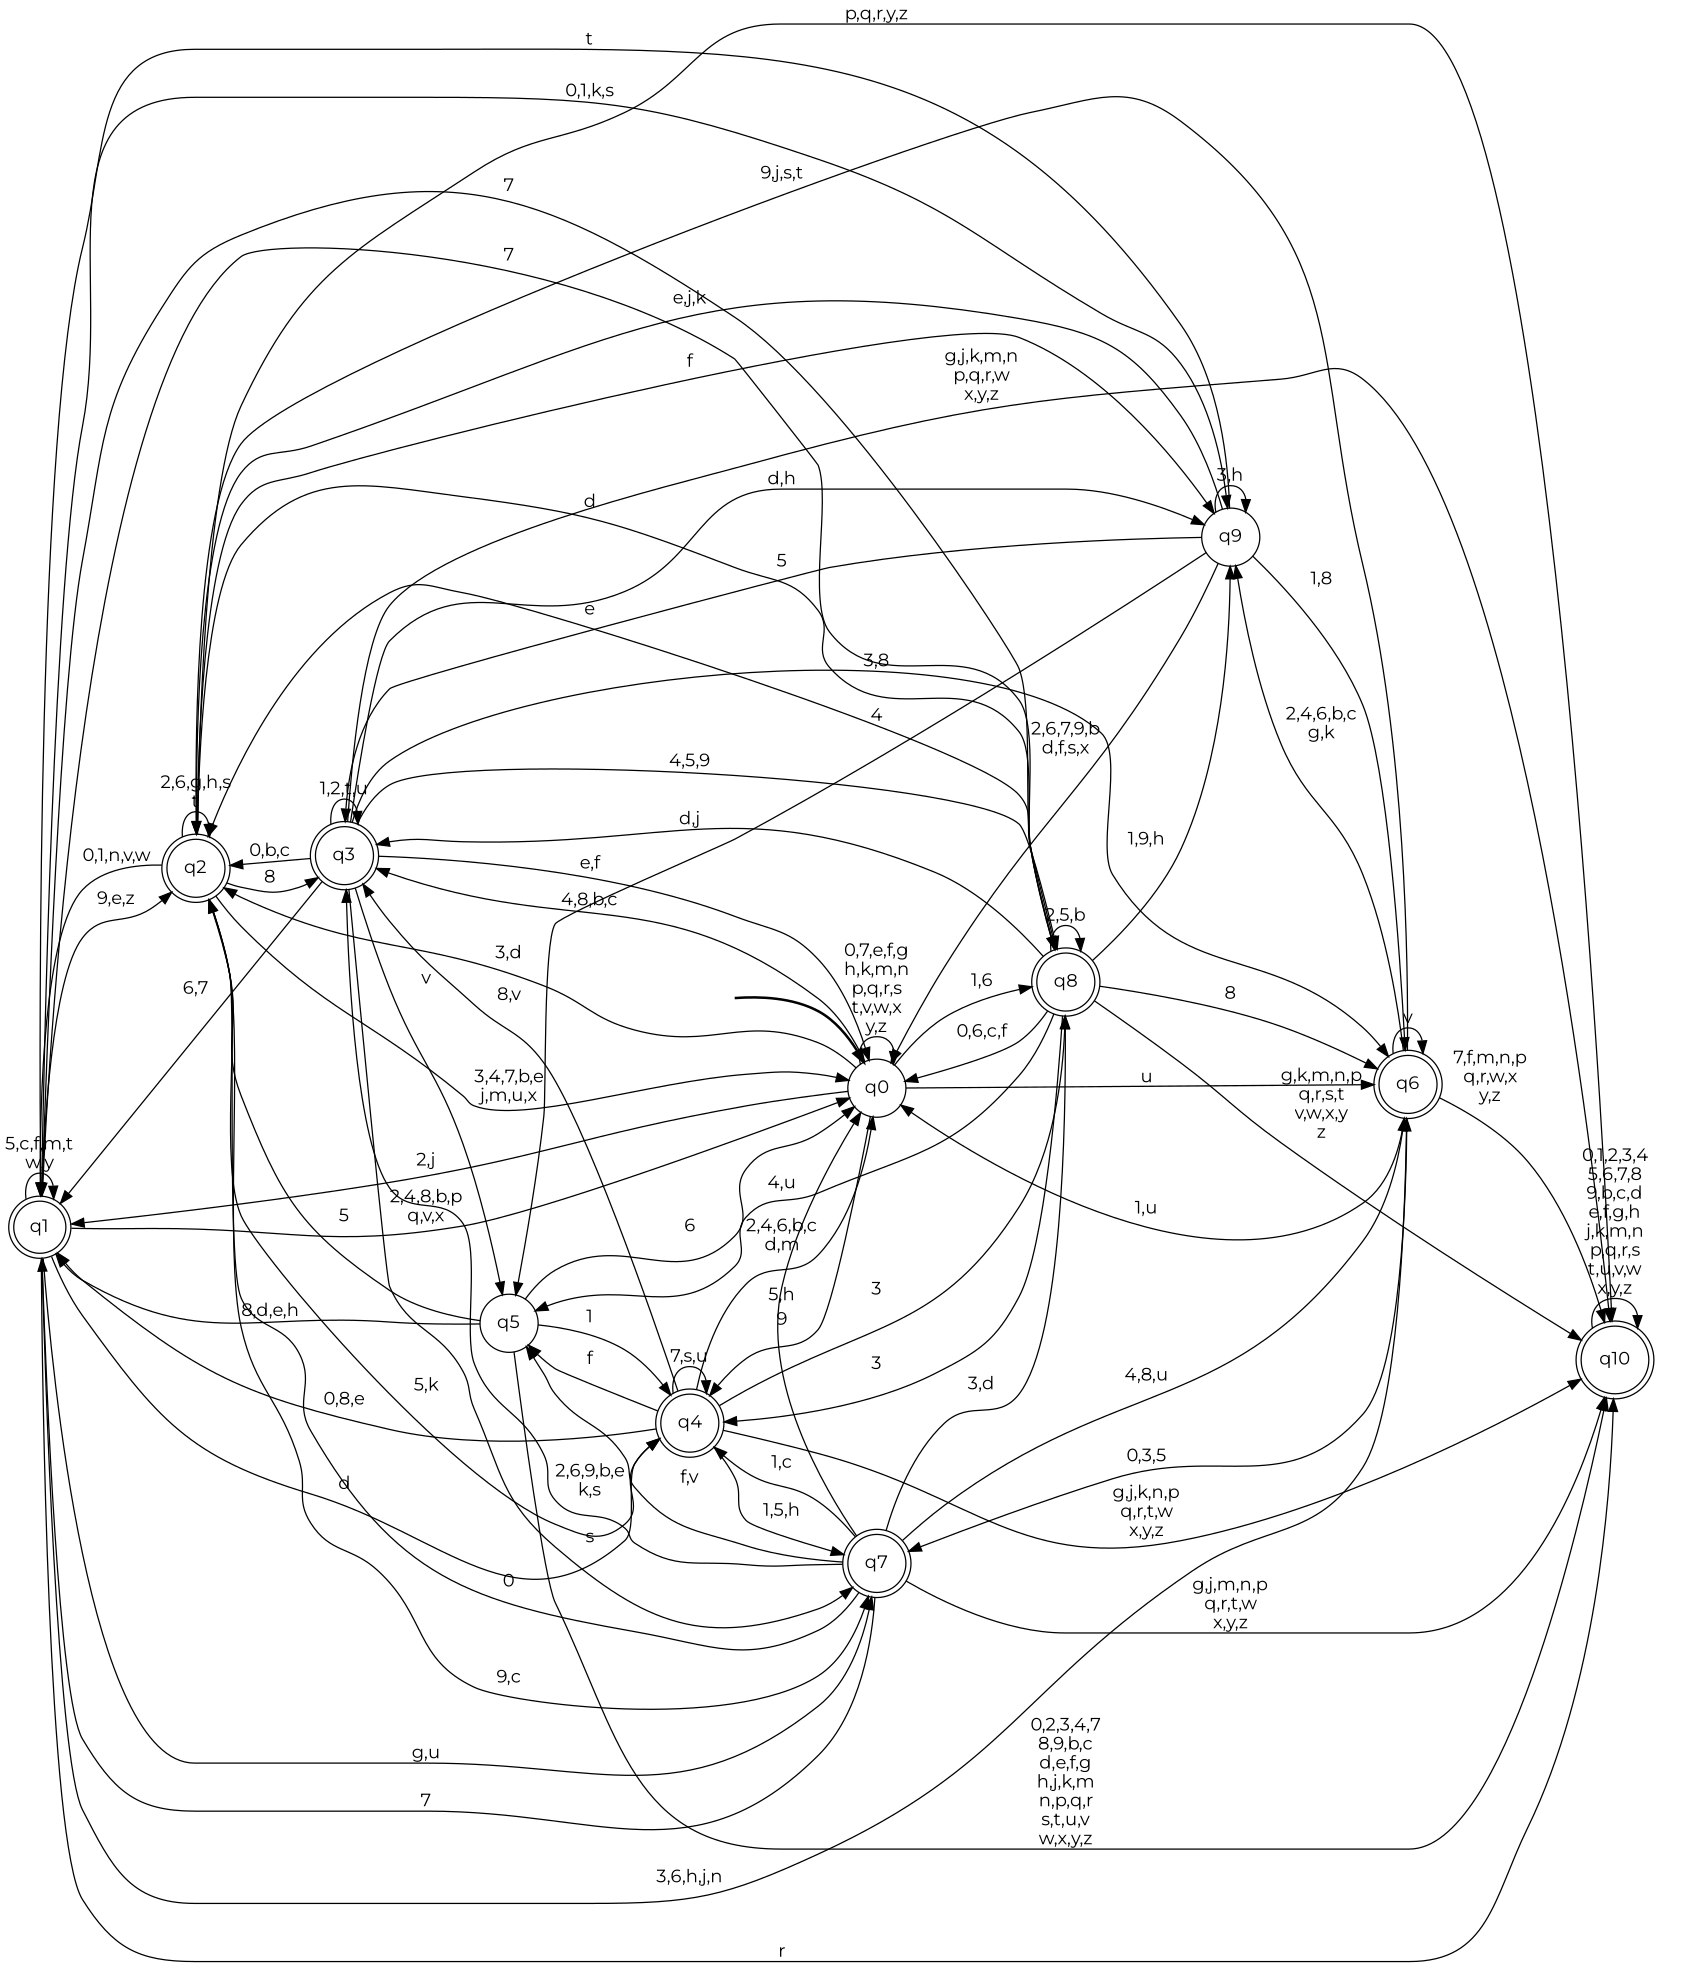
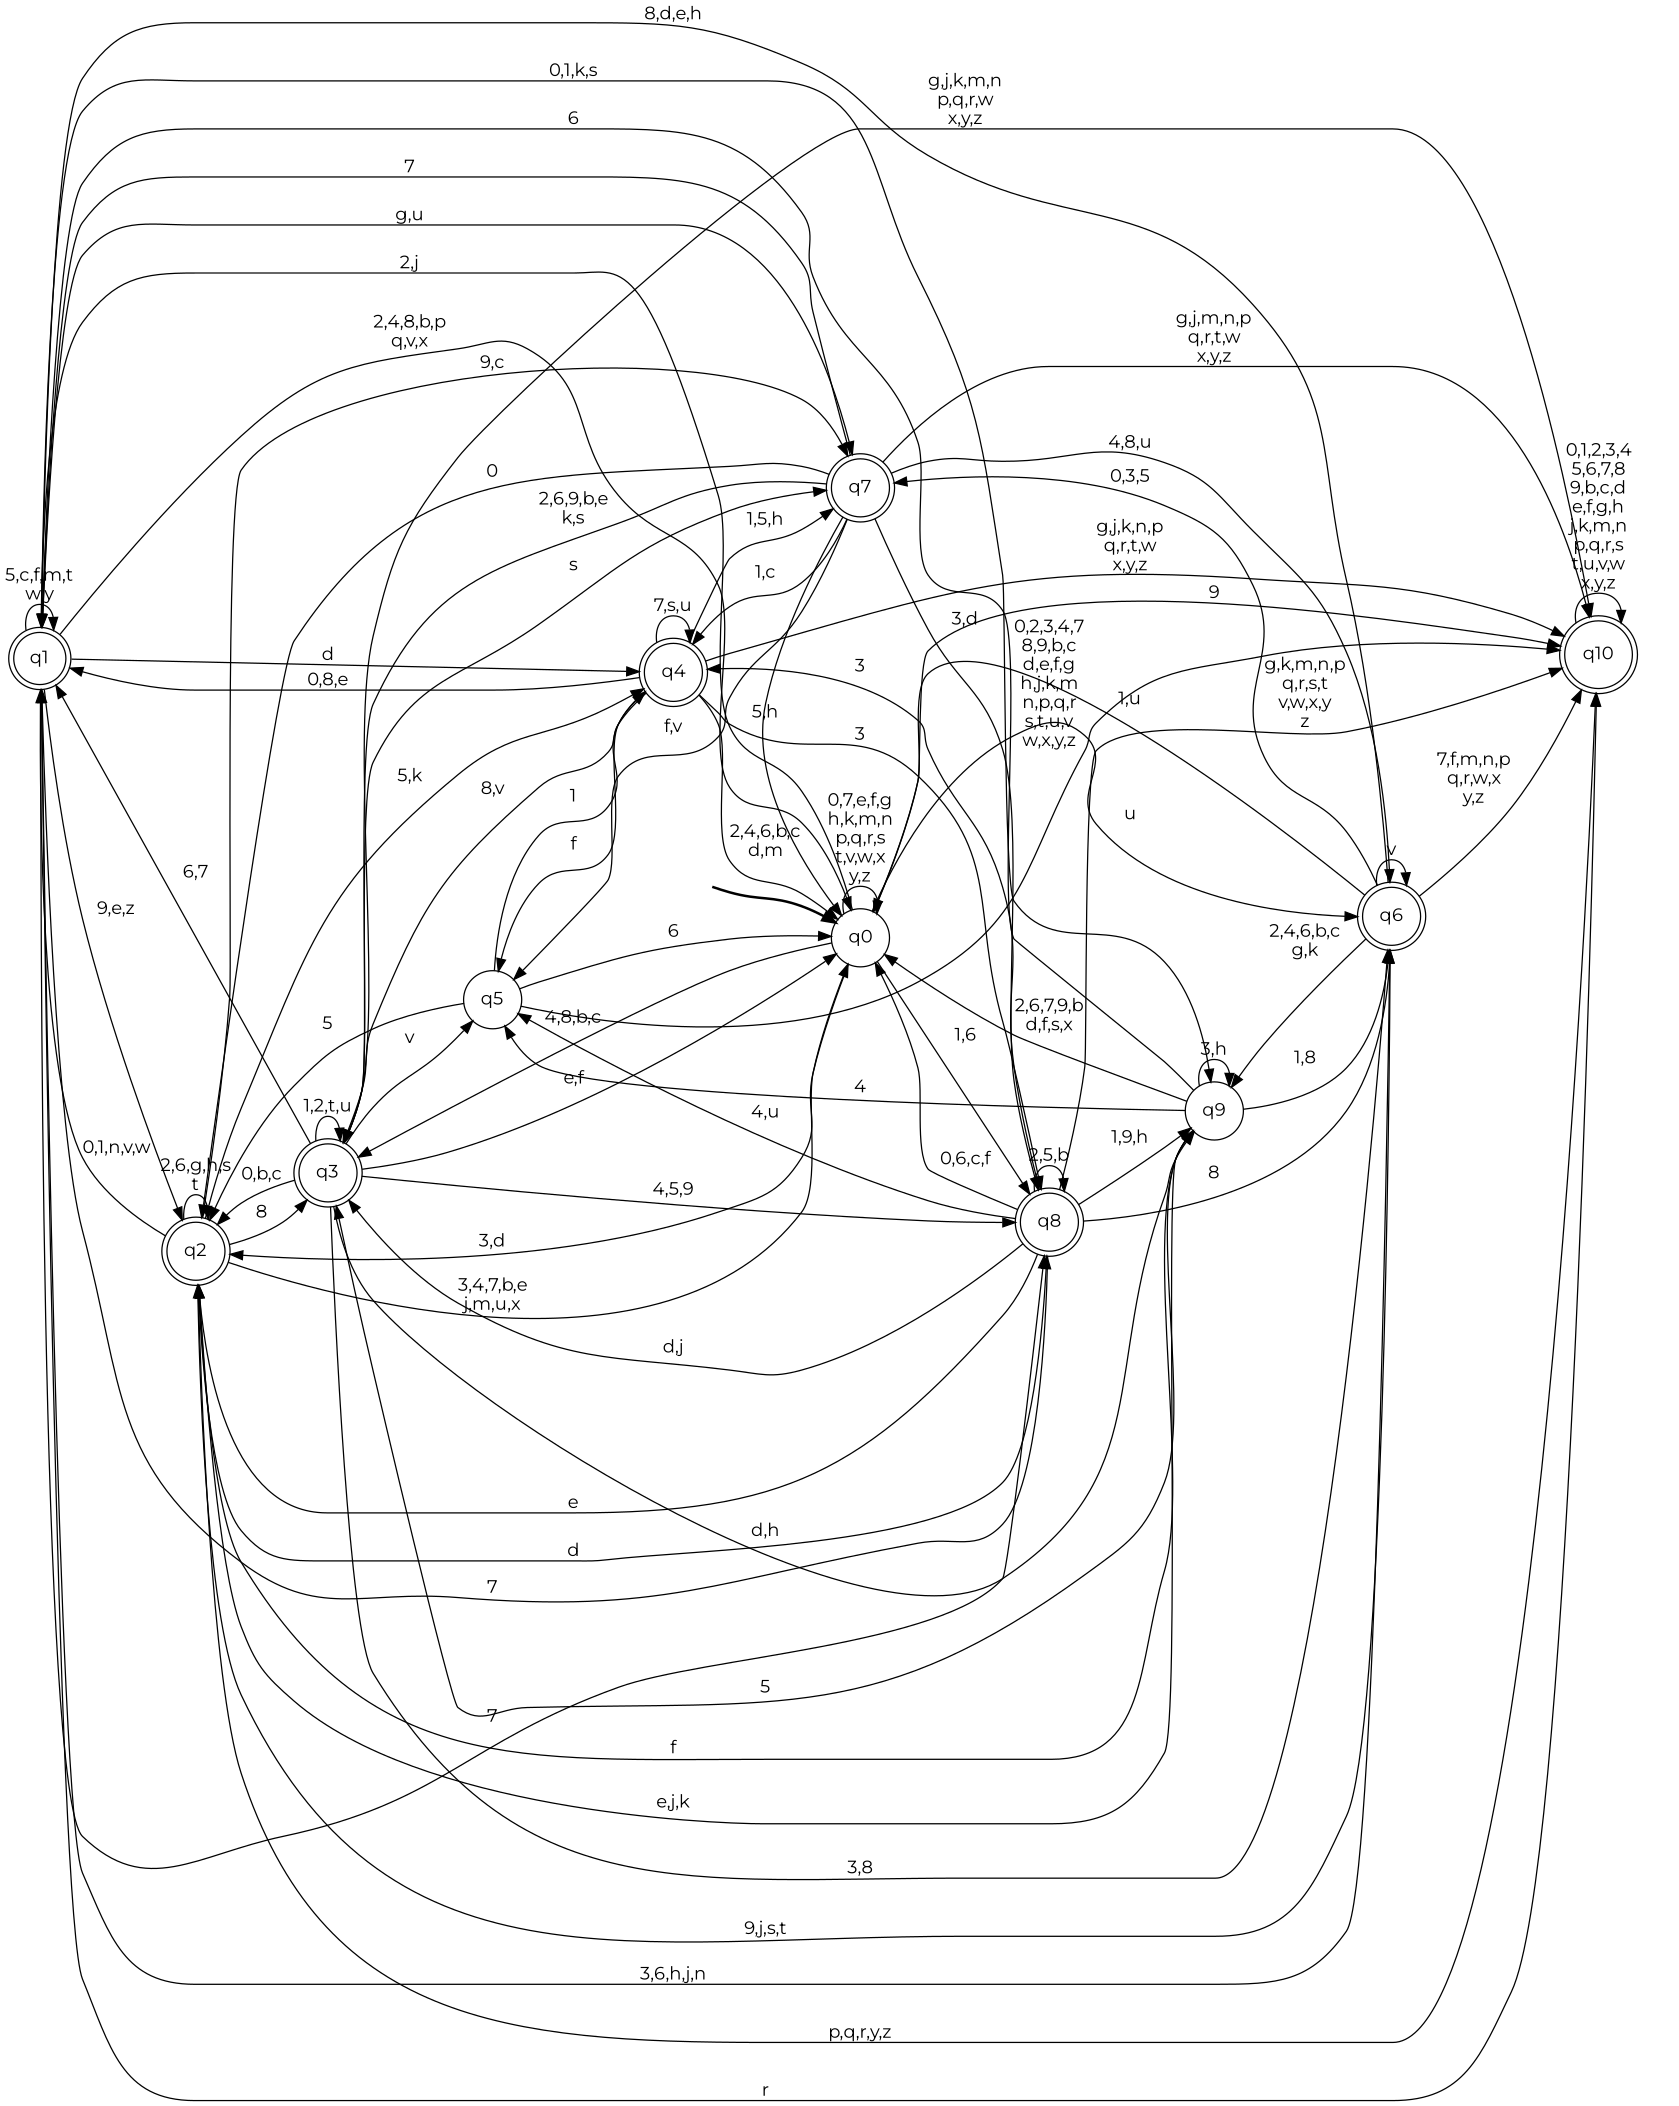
edge "q9" -> "q1": label "t" -> "6"
edge "q0" -> "q4": now "q0" -> "q10"
edge "q5" -> "q1": now "q6" -> "q1"
